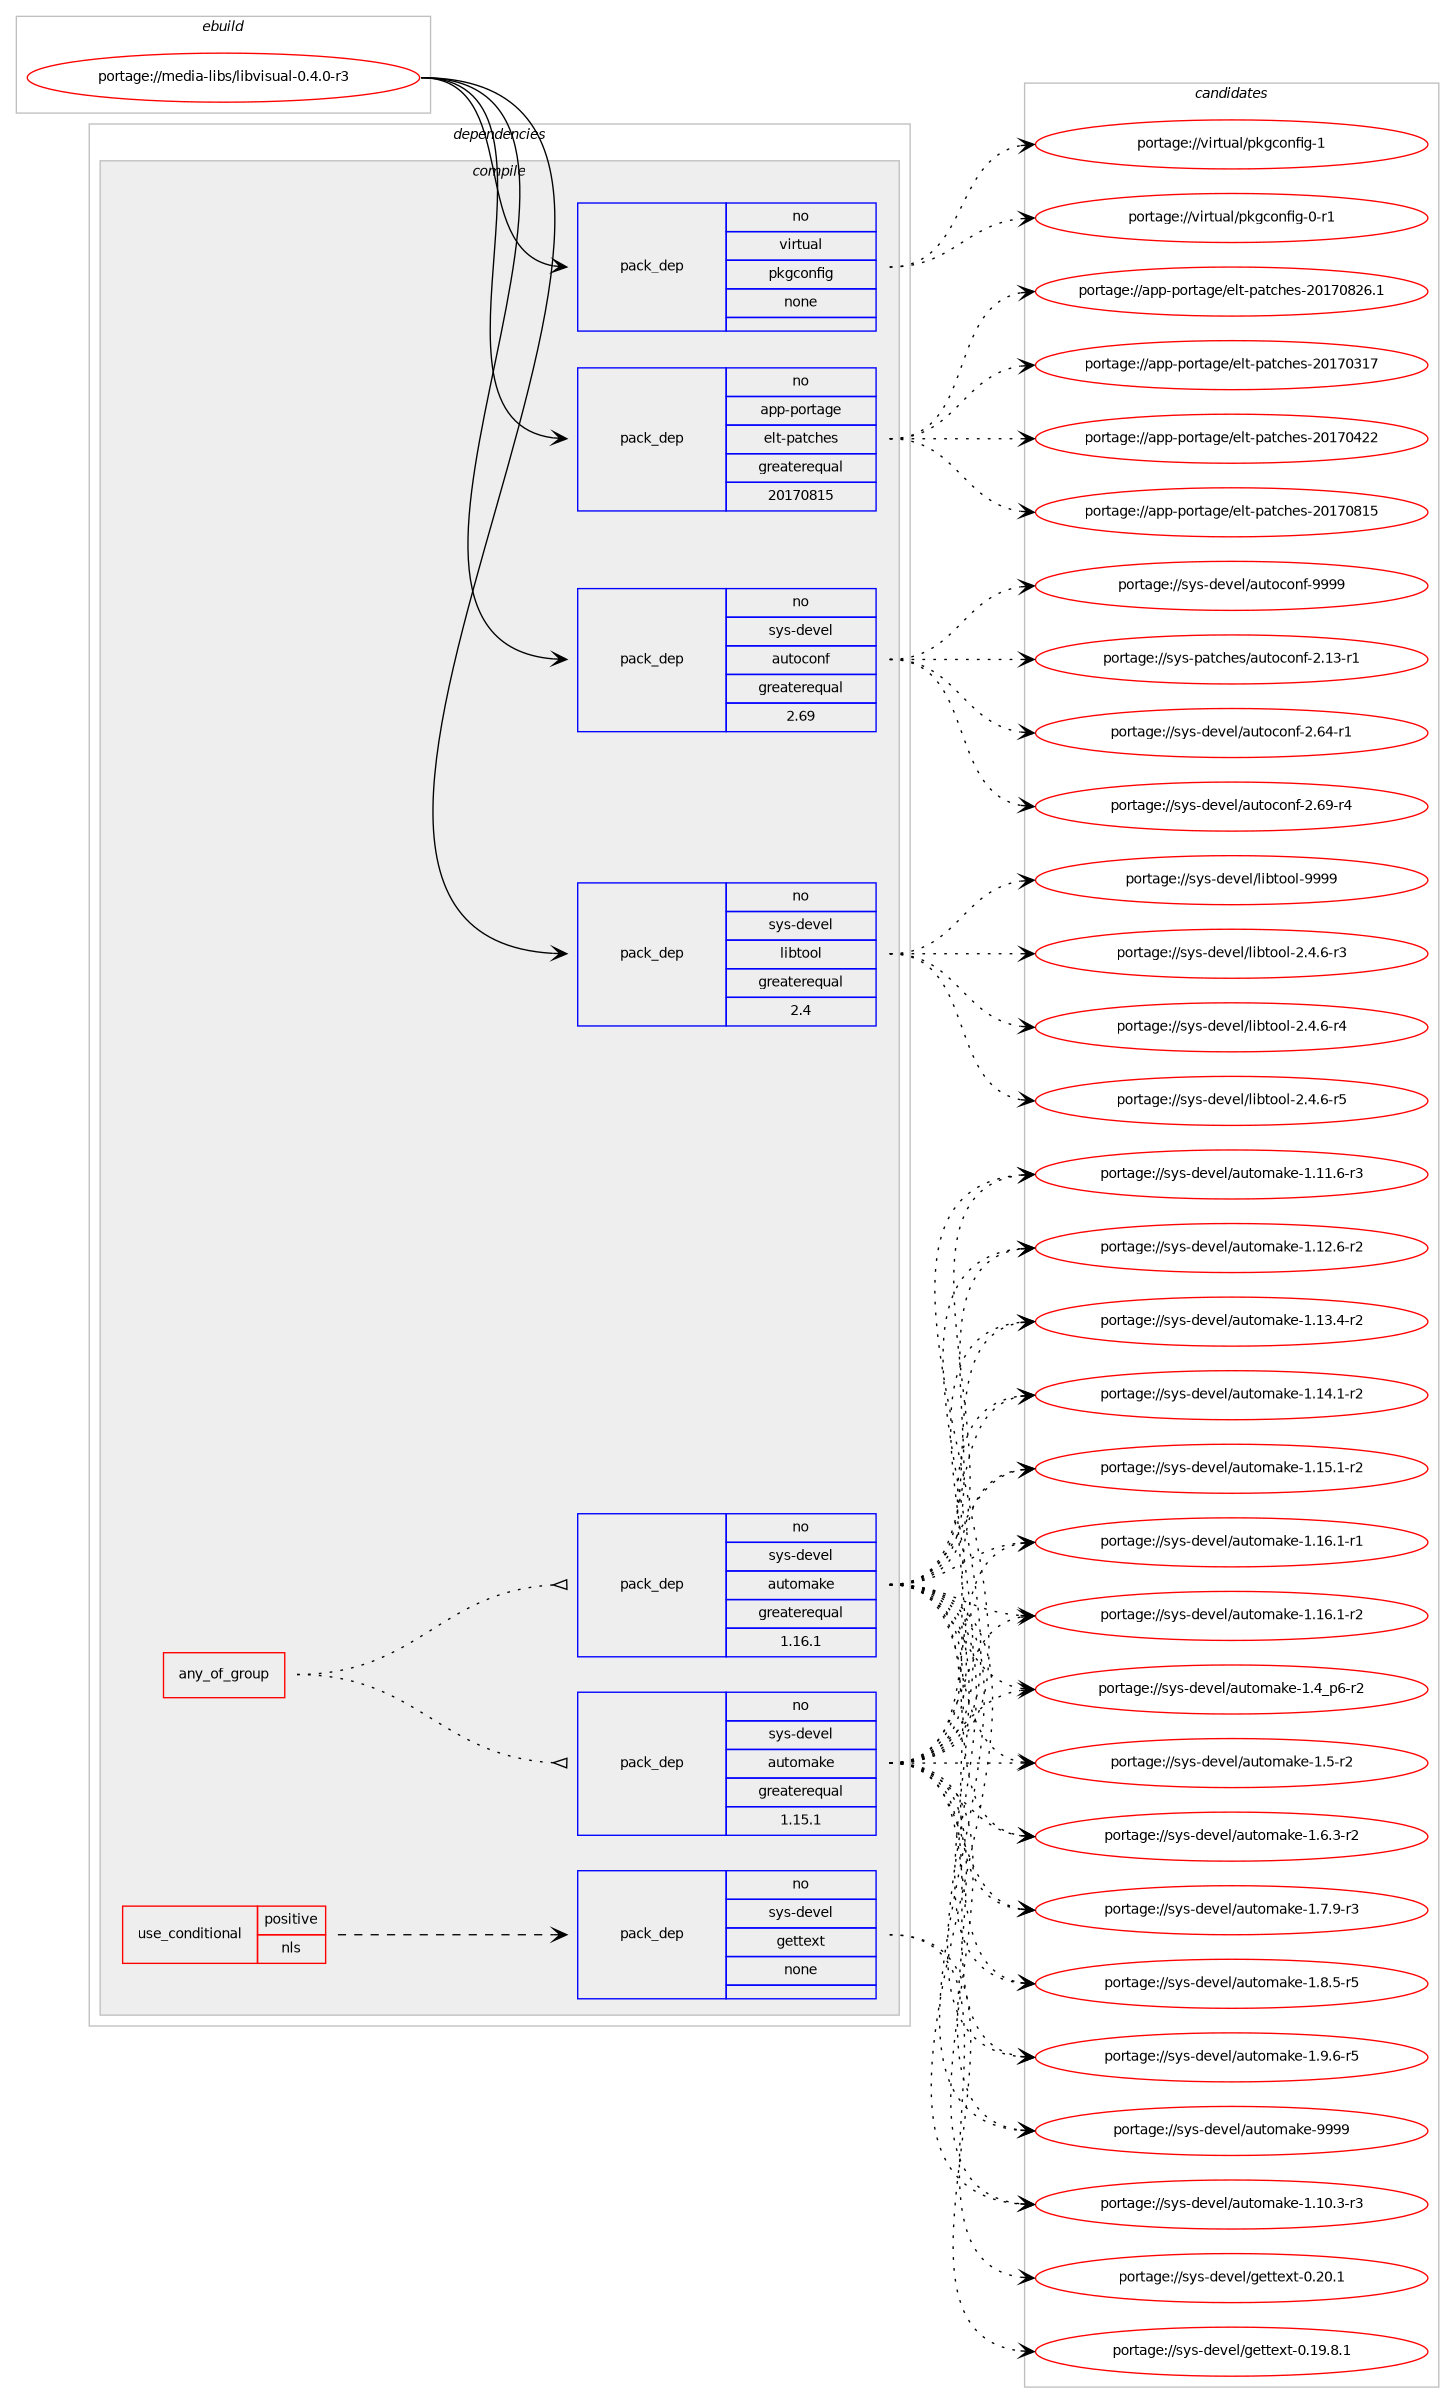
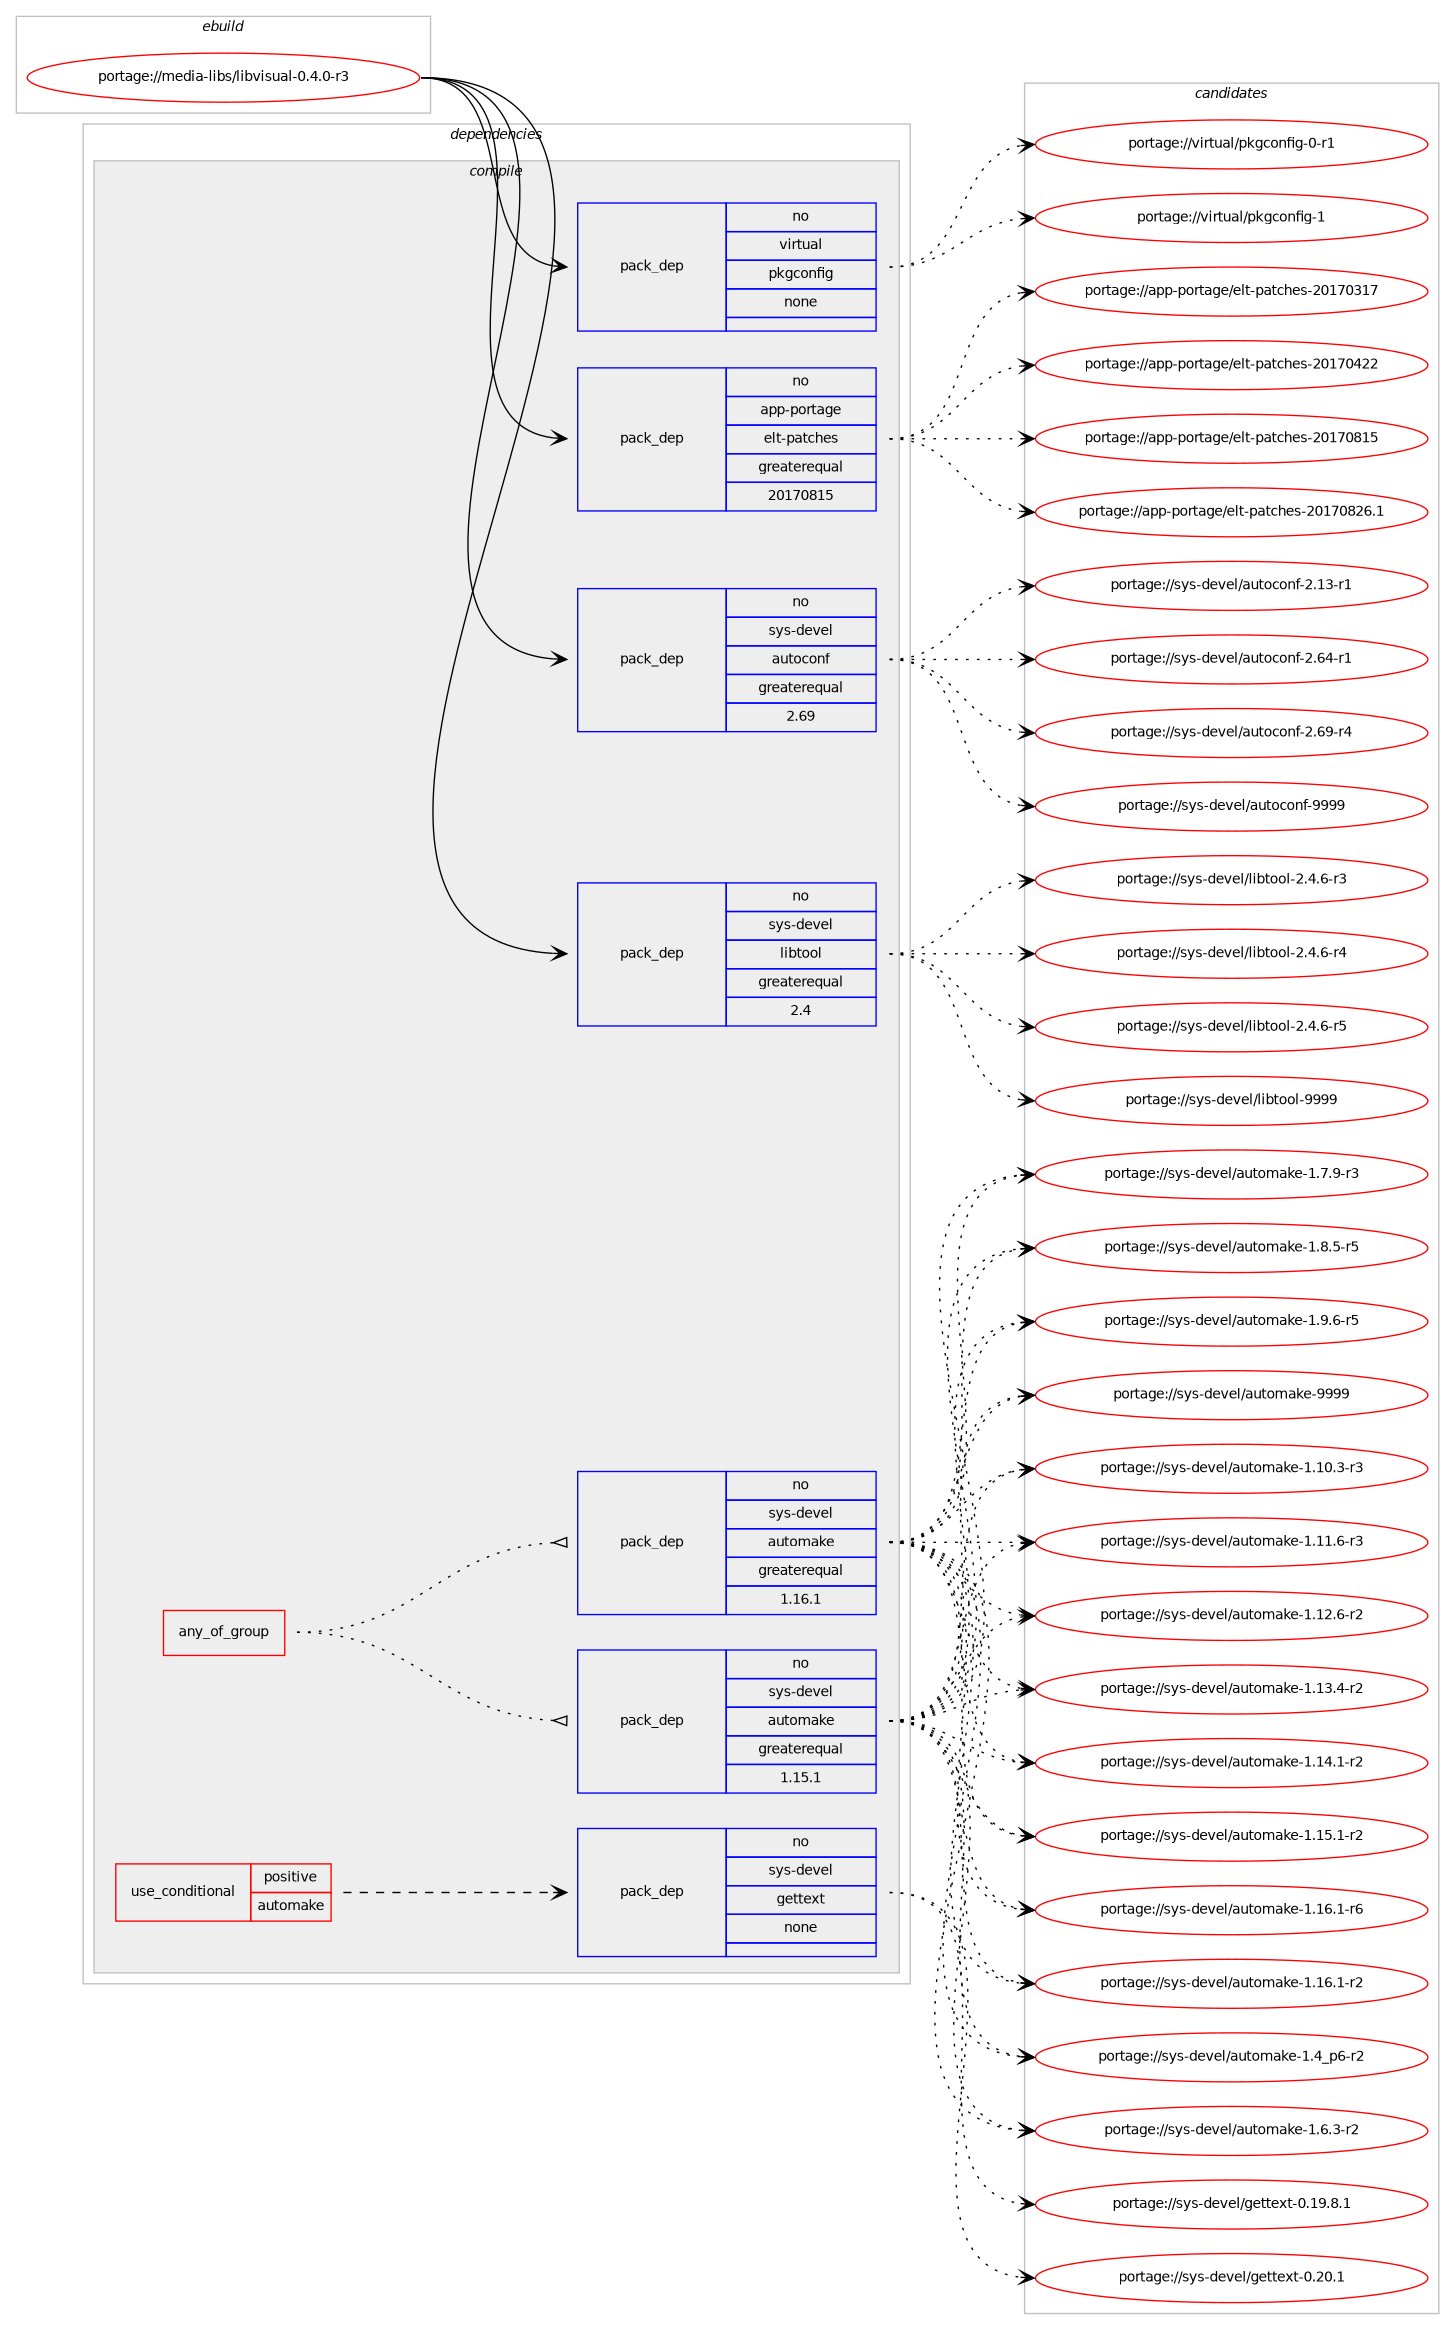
node "portage://sys-patches/autoconf-2.13-r1": label "portage://sys-patches/autoconf-2.13-r1" -> "portage://sys-devel/autoconf-2.13-r1"
node "portage://sys-devel/automake-1.16.1-r1": label "portage://sys-devel/automake-1.16.1-r1" -> "portage://sys-devel/automake-1.16.1-r6"
node "portage://sys-devel/automake-1.5-r2": removed
node "use_conditional": text "nls" -> "automake"
